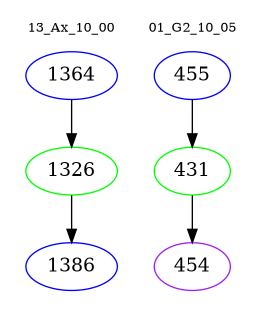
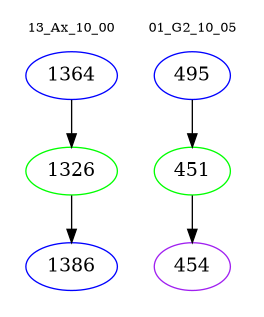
node "455": label "455" -> "495"
node "431": label "431" -> "451"
